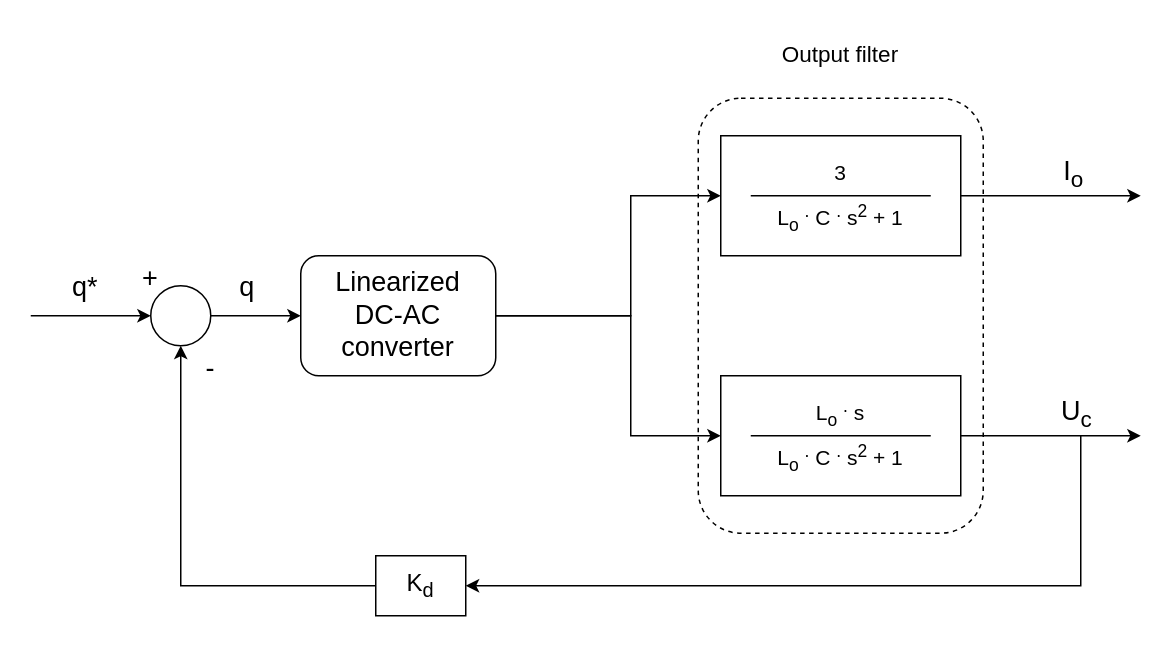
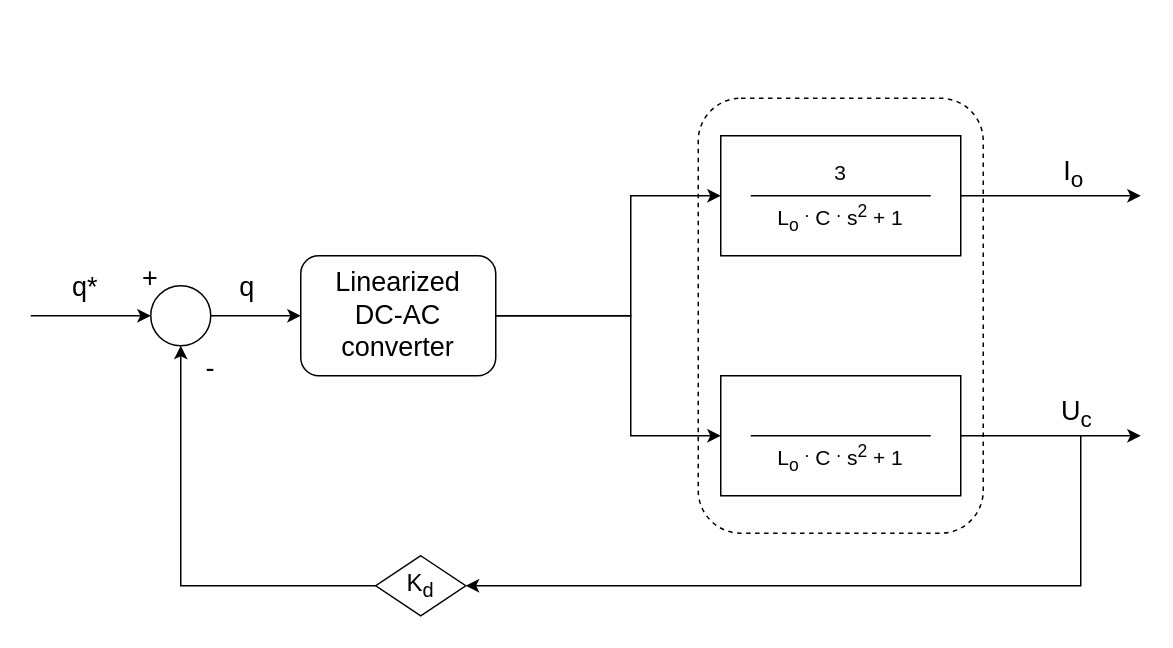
node "Output filter": removed
node "Lo . s": removed
node "Kd": shape rectangle -> diamond
